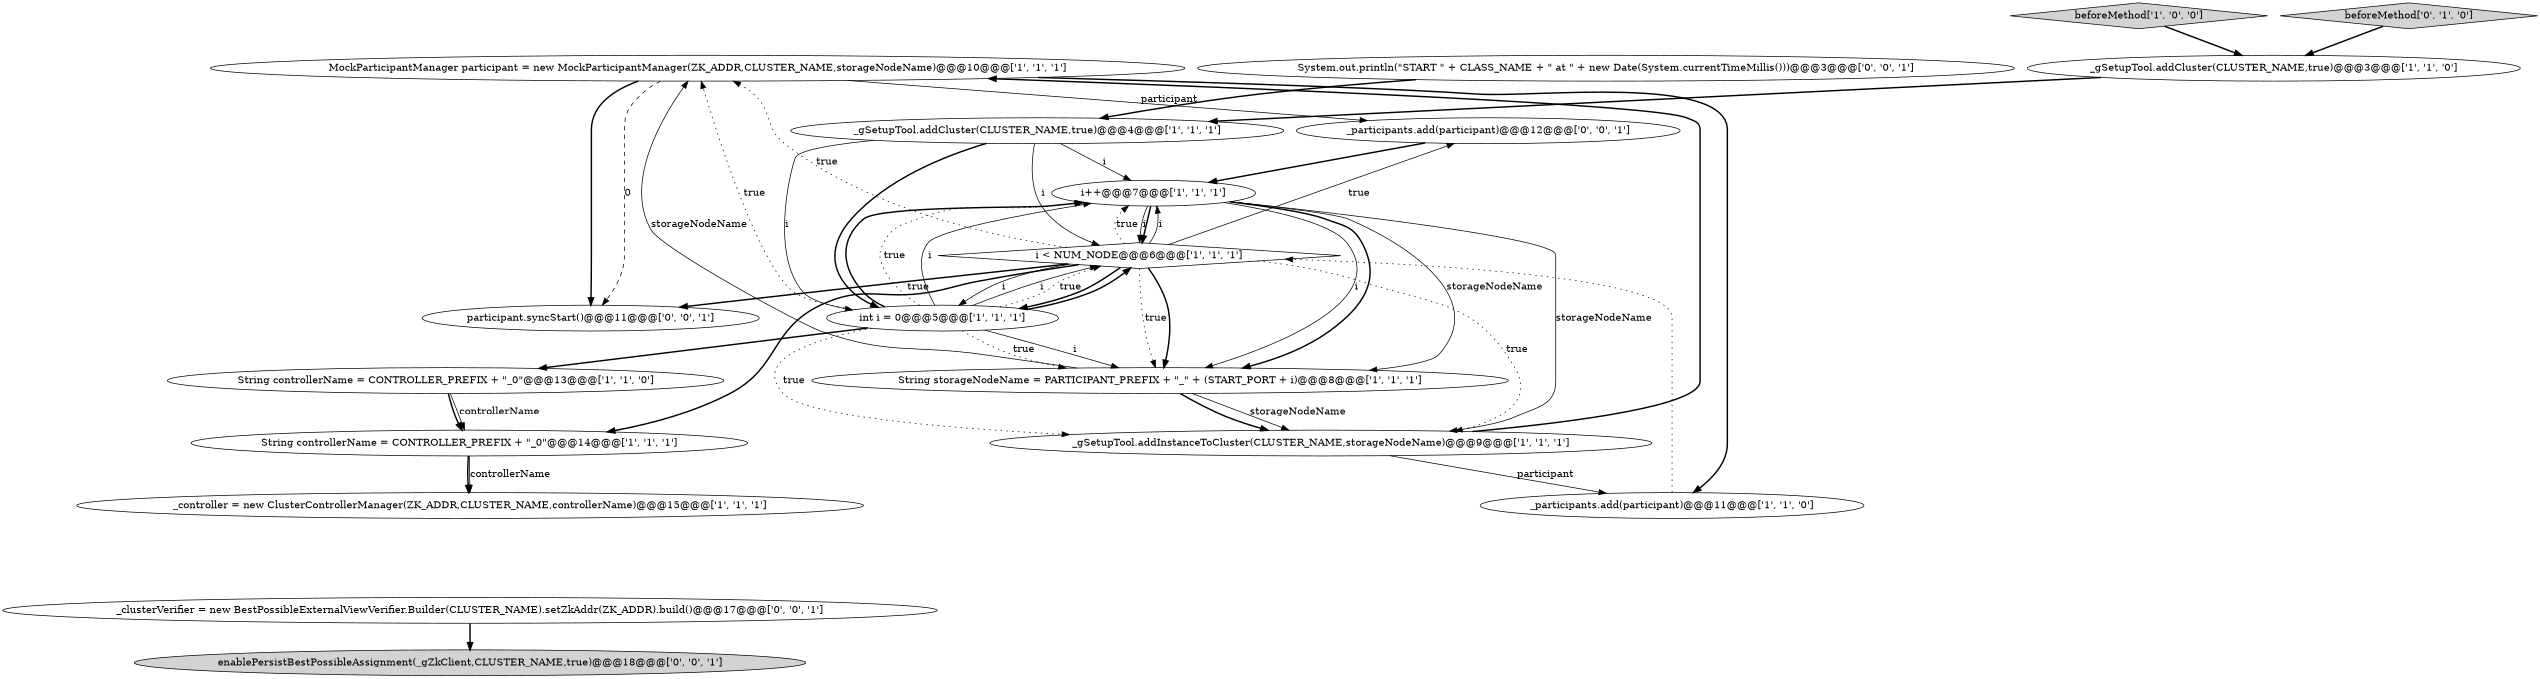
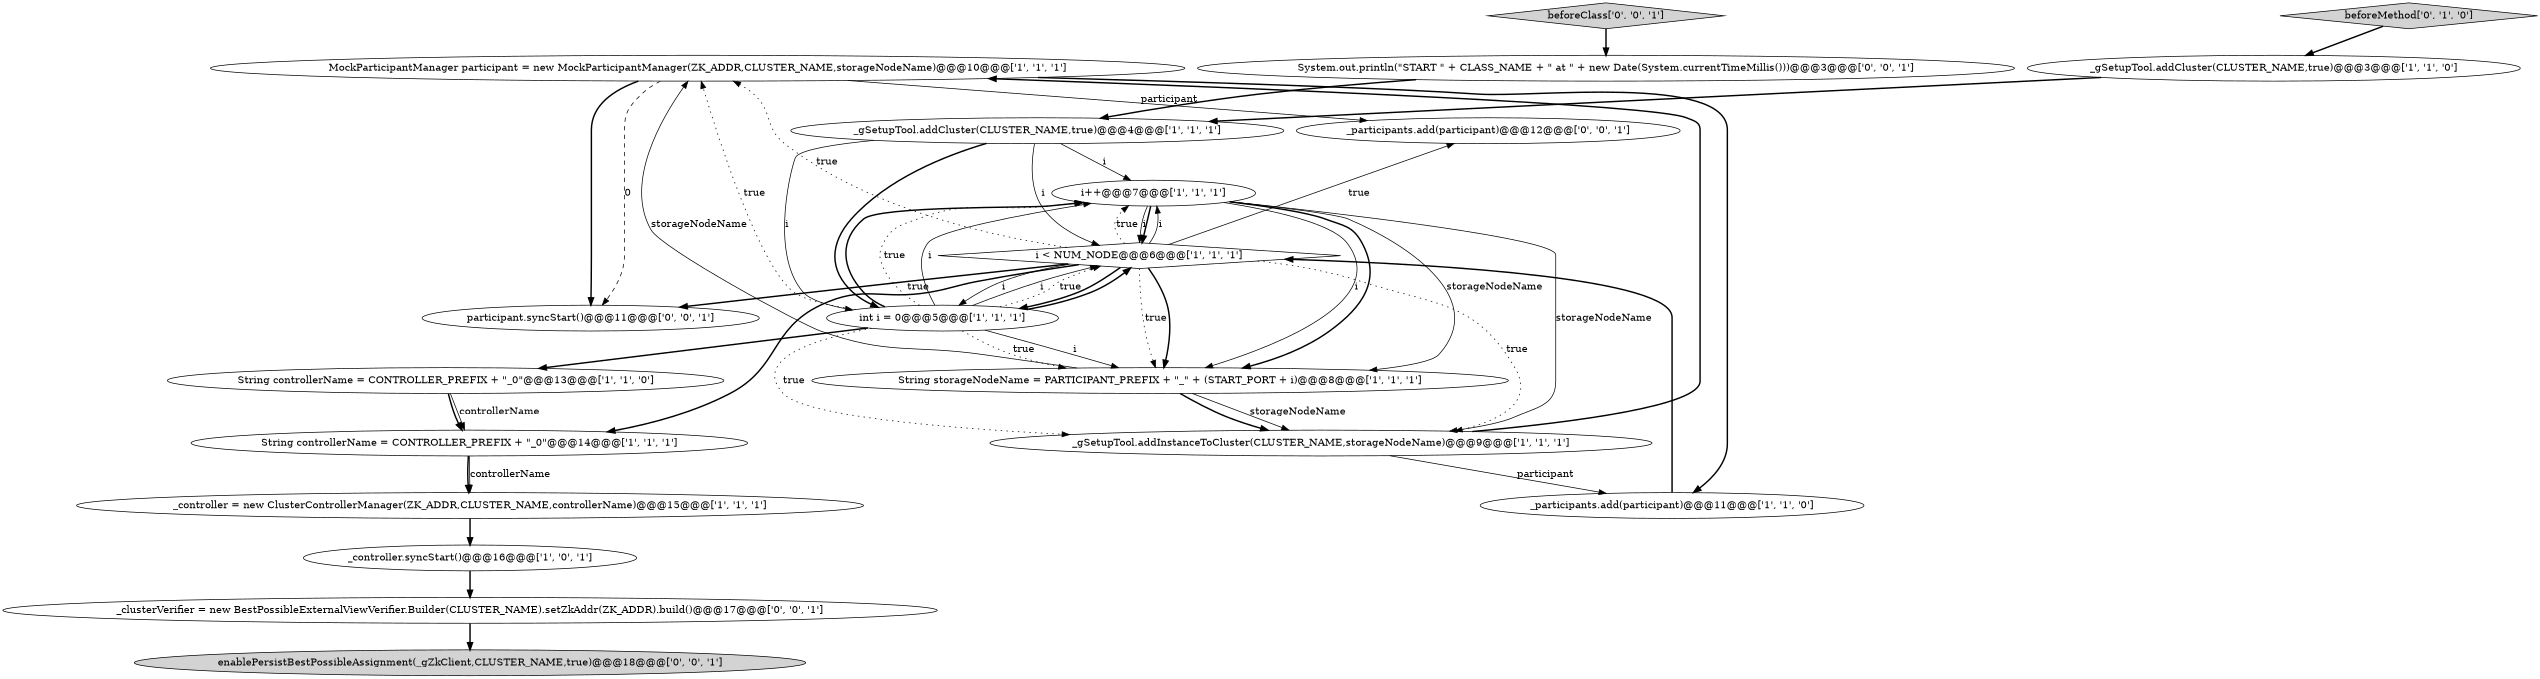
node "beforeClass['0', '0', '1']": added
node "beforeMethod['1', '0', '0']": removed
edge "_participants.add(participant)@@@12@@@['0', '0', '1']" -> "i++@@@7@@@['1', '1', '1']": removed
edge "_participants.add(participant)@@@11@@@['1', '1', '0']" -> "i < NUM_NODE@@@6@@@['1', '1', '1']": style dotted -> bold
node "_controller.syncStart()@@@16@@@['1', '0', '1']": added
